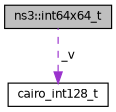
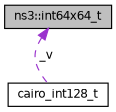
edge "ns3::int64x64_t" -> "cairo_int128_t": reversed
